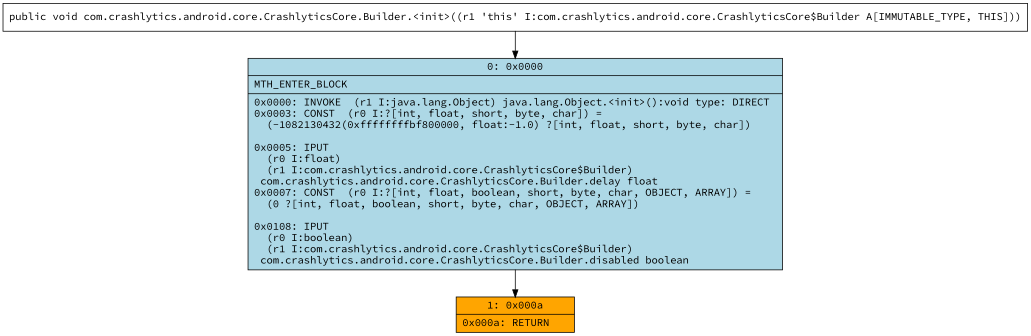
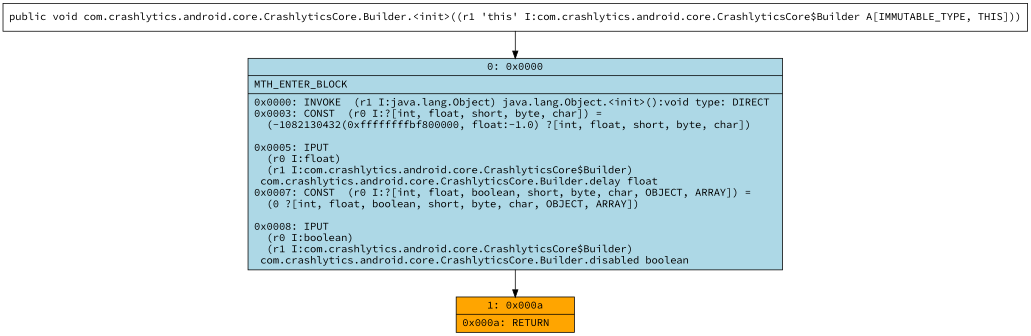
node "0: 0x0000": text "0x0108: IPUT" -> "0x0008: IPUT"
